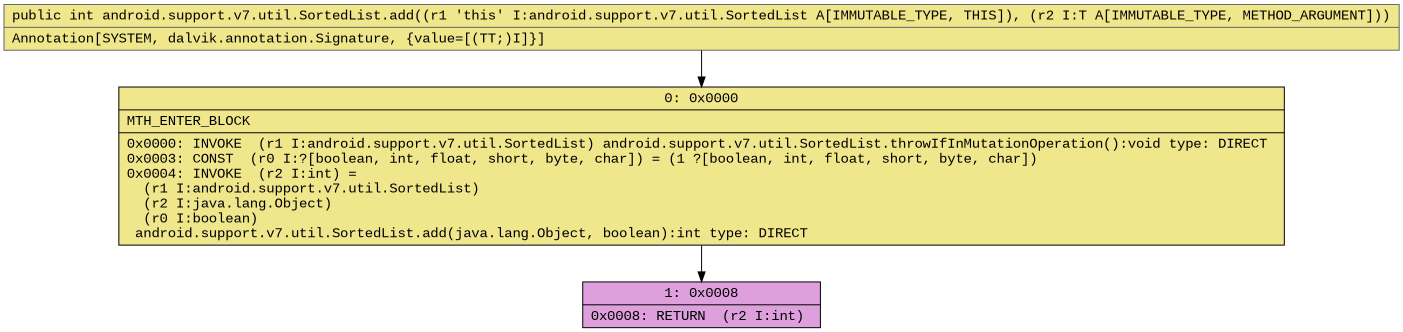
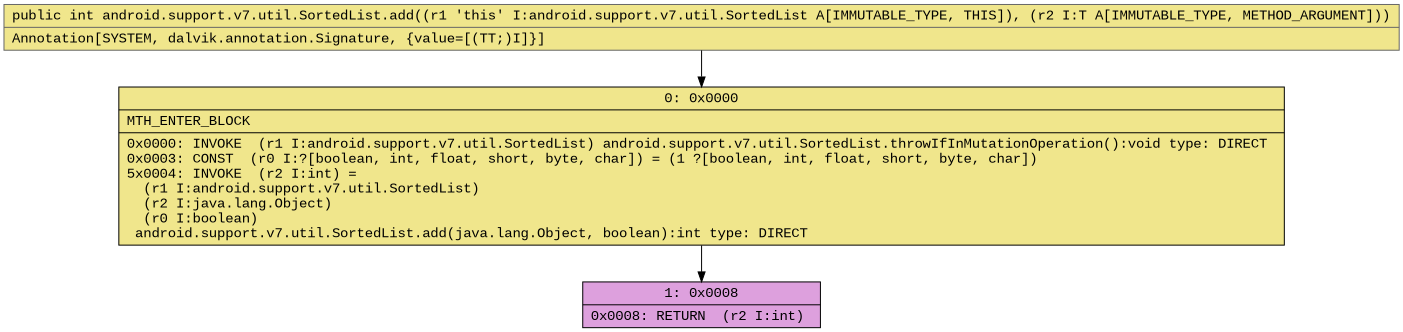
node "0: 0x0000": text "0x0004: INVOKE  (r2 I:int) =" -> "5x0004: INVOKE  (r2 I:int) ="
